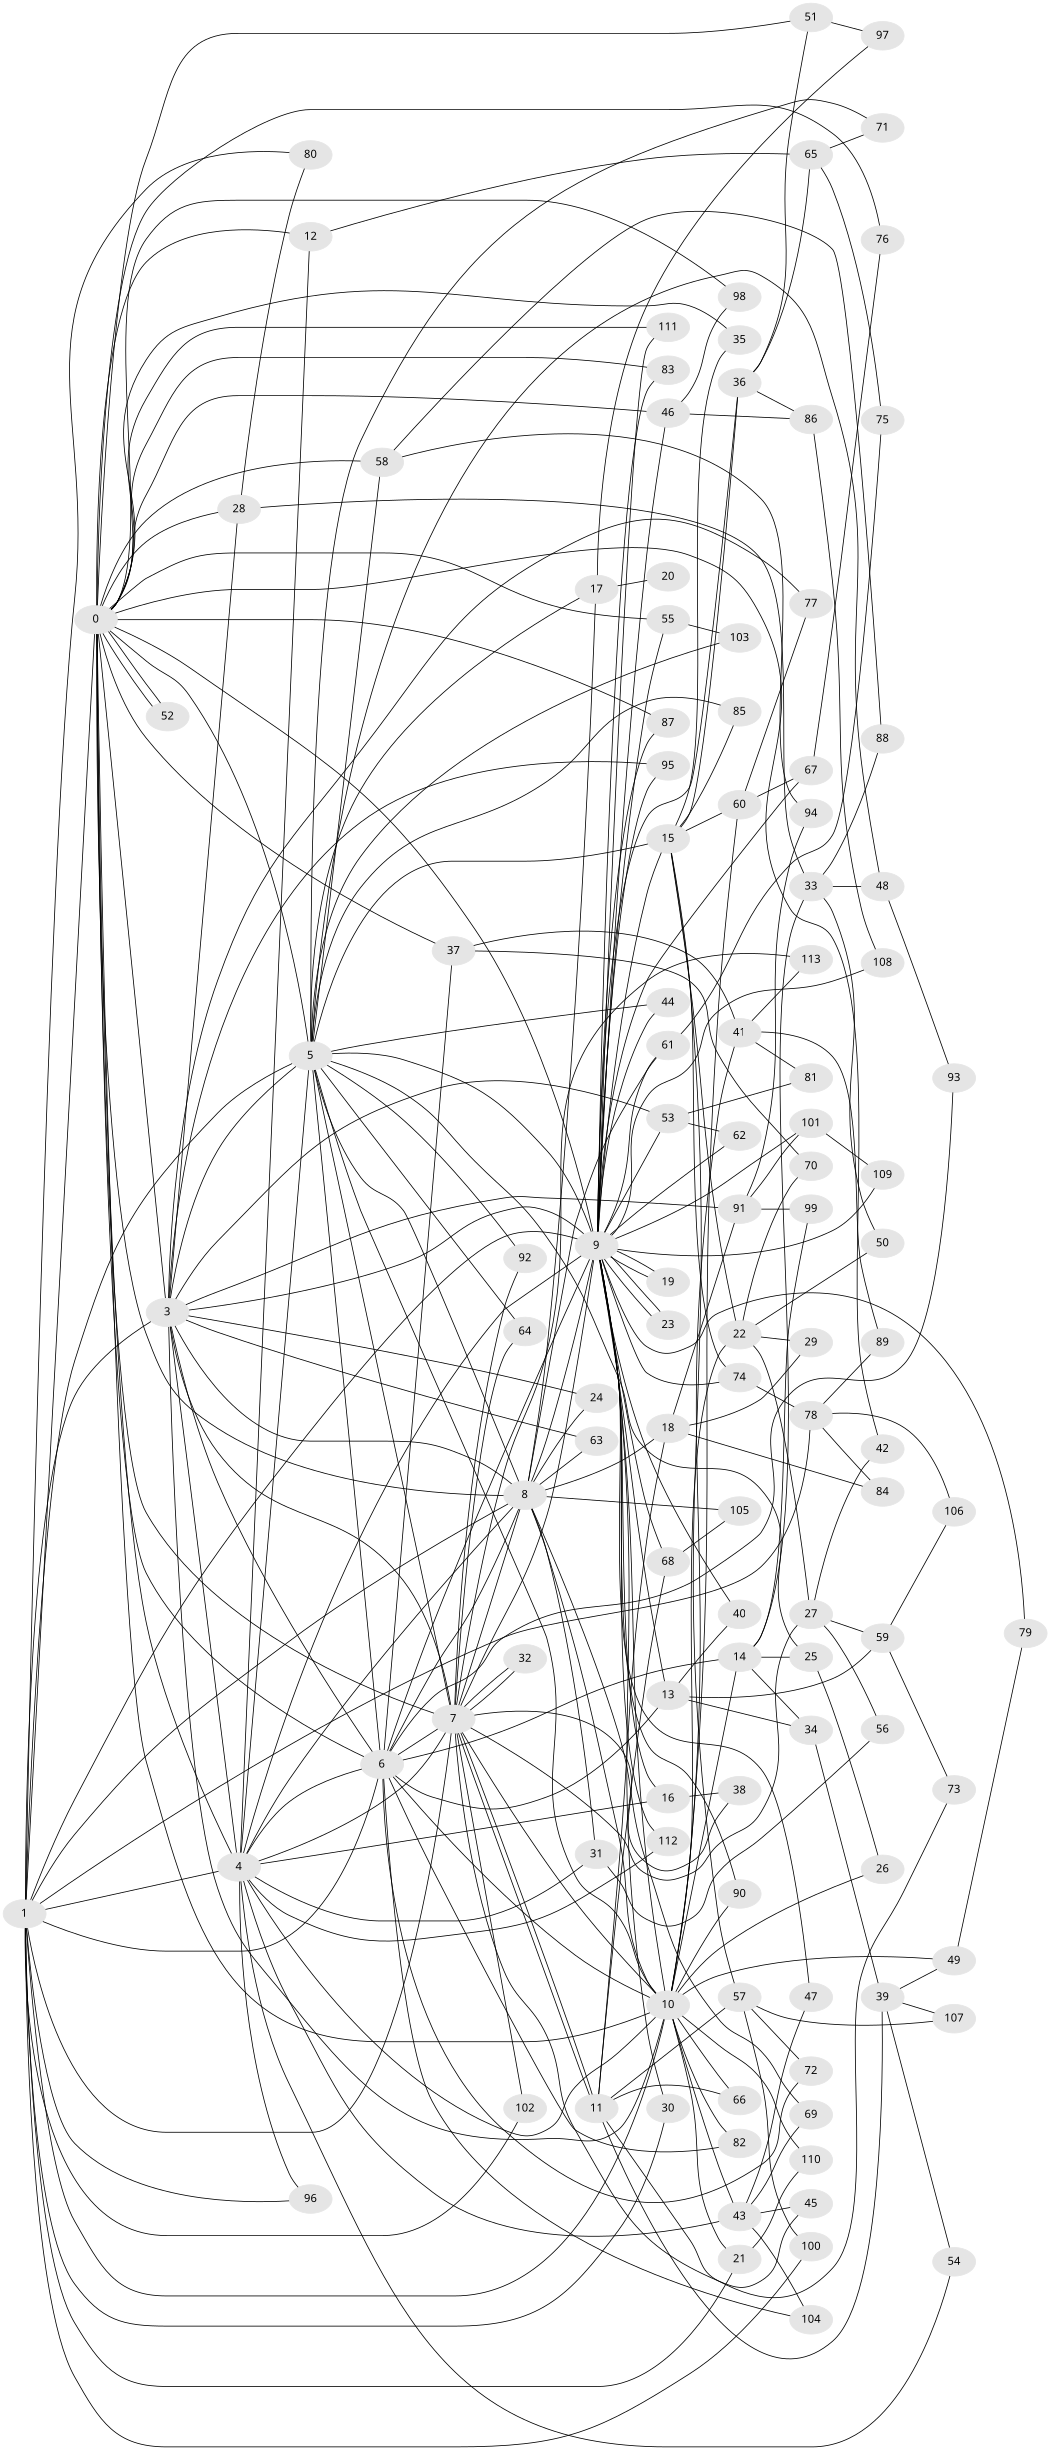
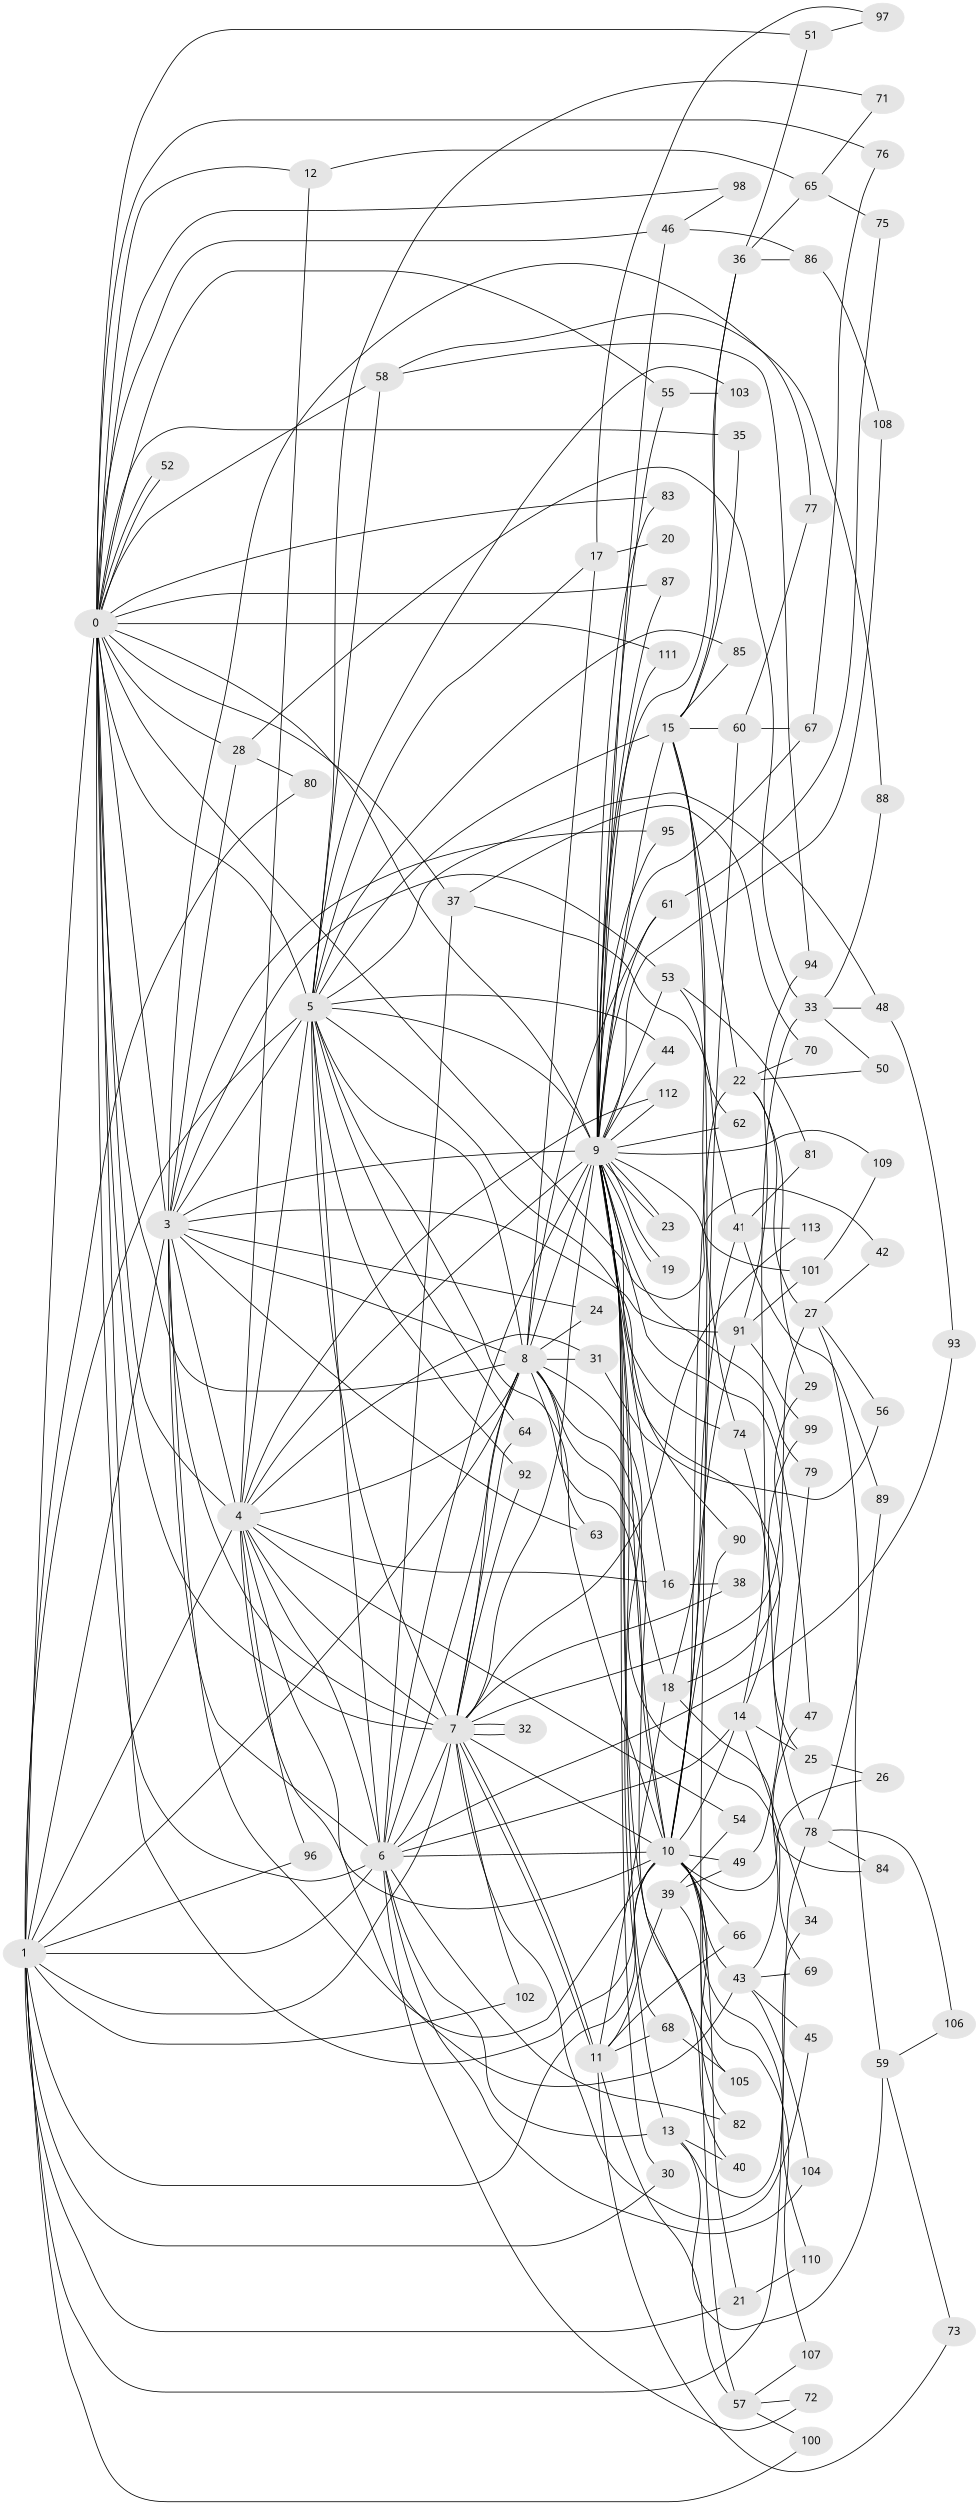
edge "9" -- "1": removed
edge "34" -- "39": removed
